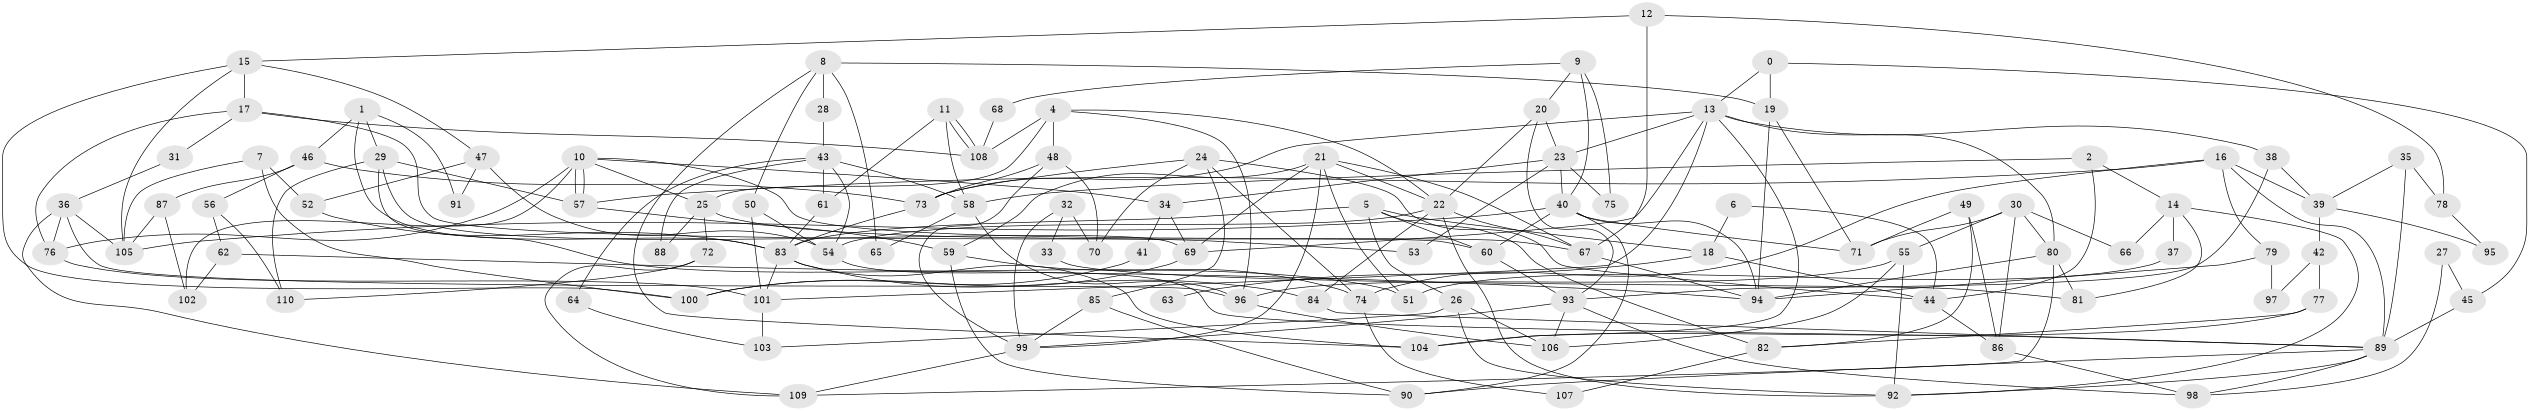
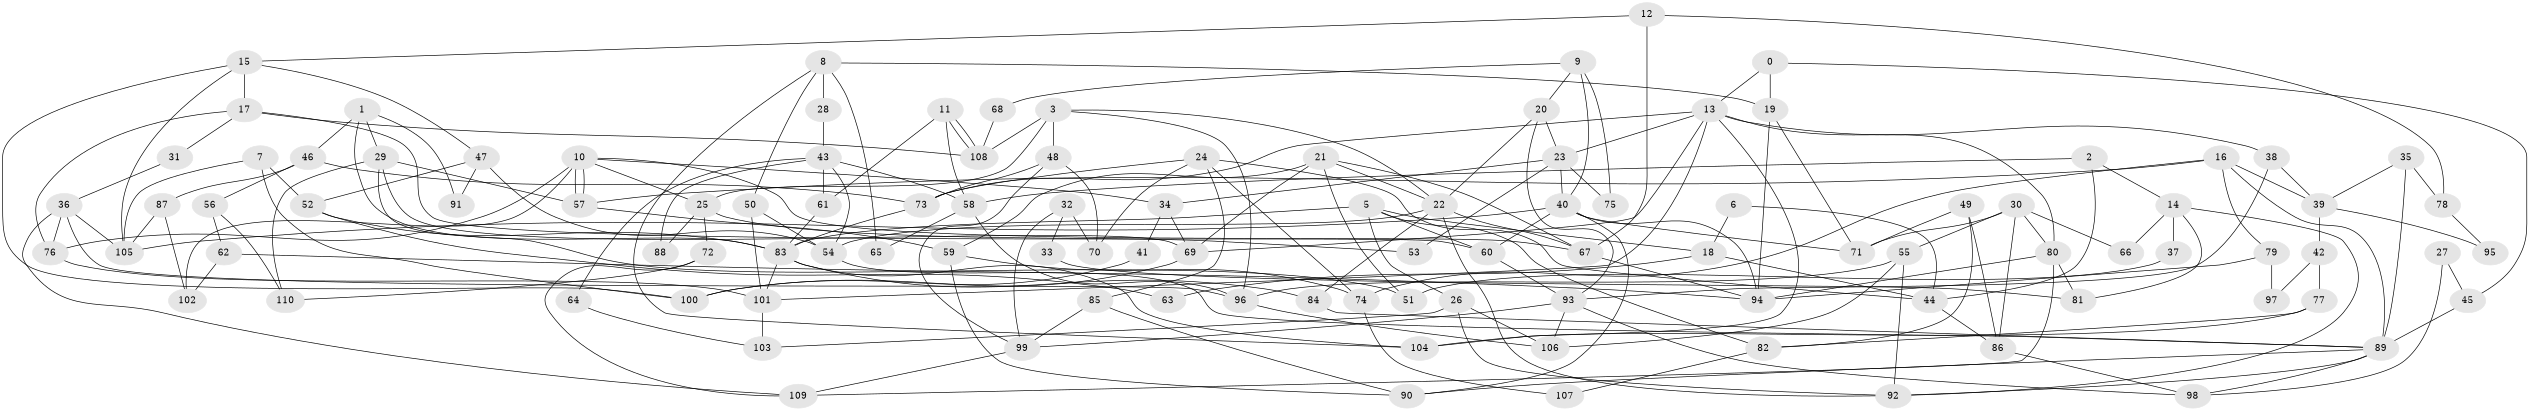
node "4": label "4" -> "3"
edge "52" -- "63": added
edge "21" -- "99": removed
